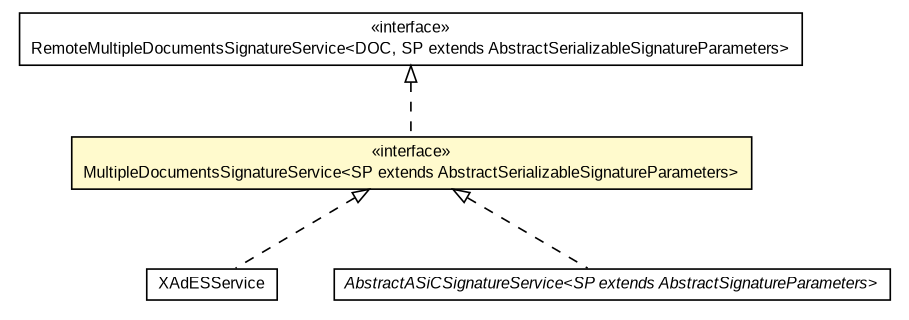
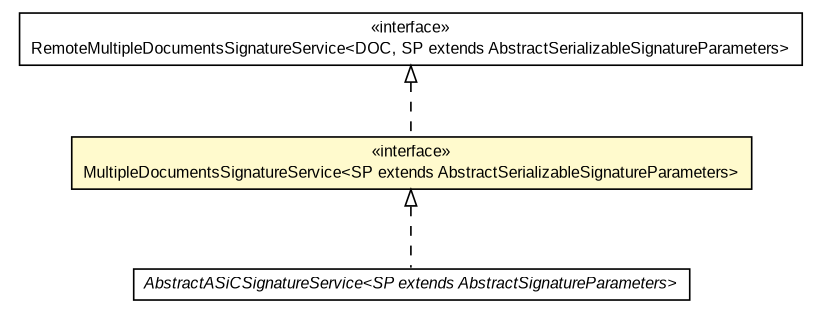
node "XAdESService": removed
